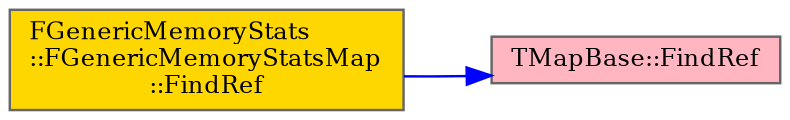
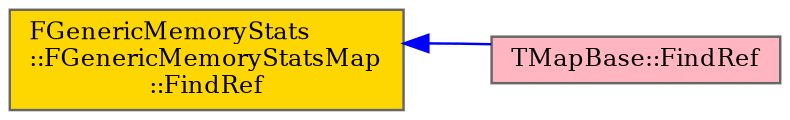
edge "FGenericMemoryStats ::FGenericMemoryStatsMap ::FindRef" -> "TMapBase::FindRef": reversed
